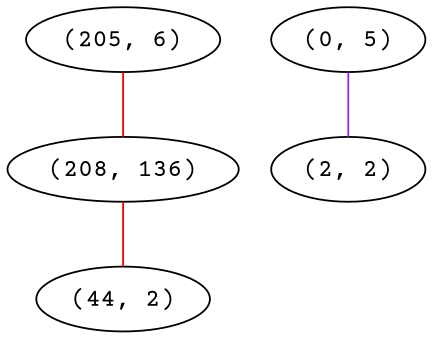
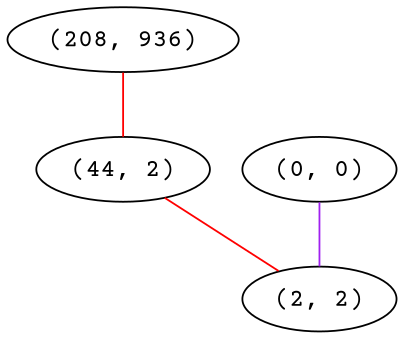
node "(205, 6)": removed
node "(0, 5)": label "(0, 5)" -> "(0, 0)"
node "(208, 136)": label "(208, 136)" -> "(208, 936)"
edge "(44, 2)" -- "(2, 2)": added
